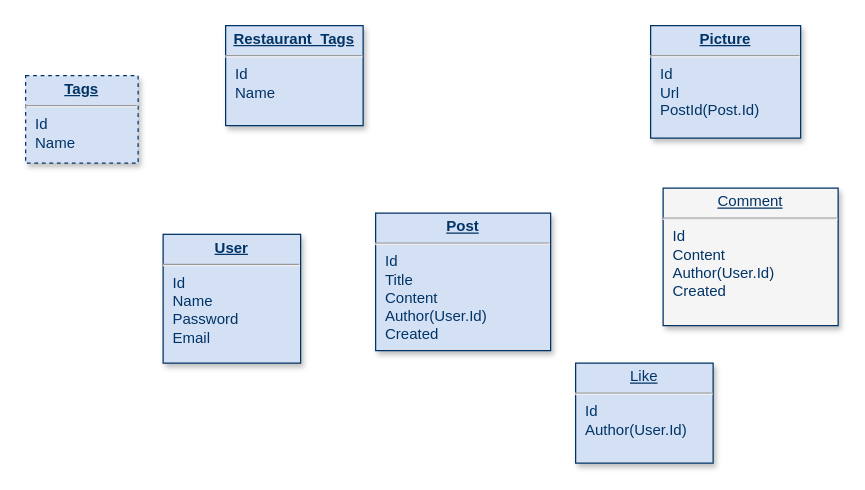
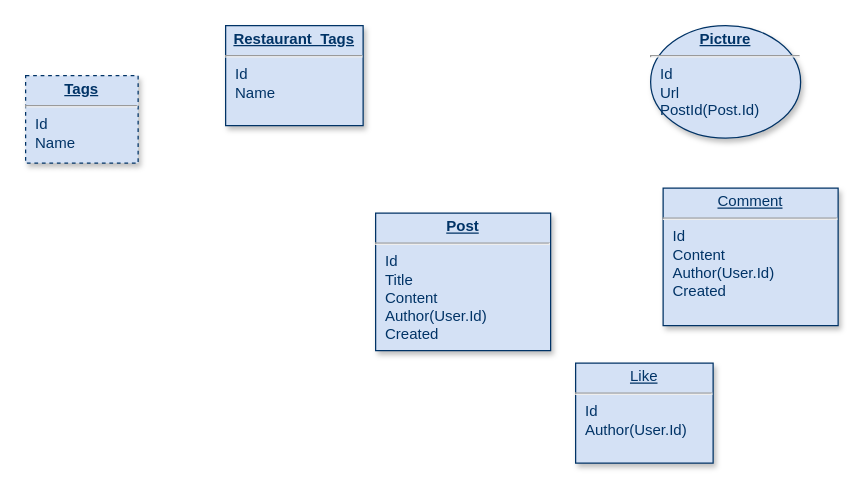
node "Picture Id Url PostId(Post.Id)": shape rectangle -> ellipse
node "Comment Id Content Author(User.Id) Created": fillcolor #f5f5f5 -> #d4e1f5
node "User Id Name Password Email": removed
